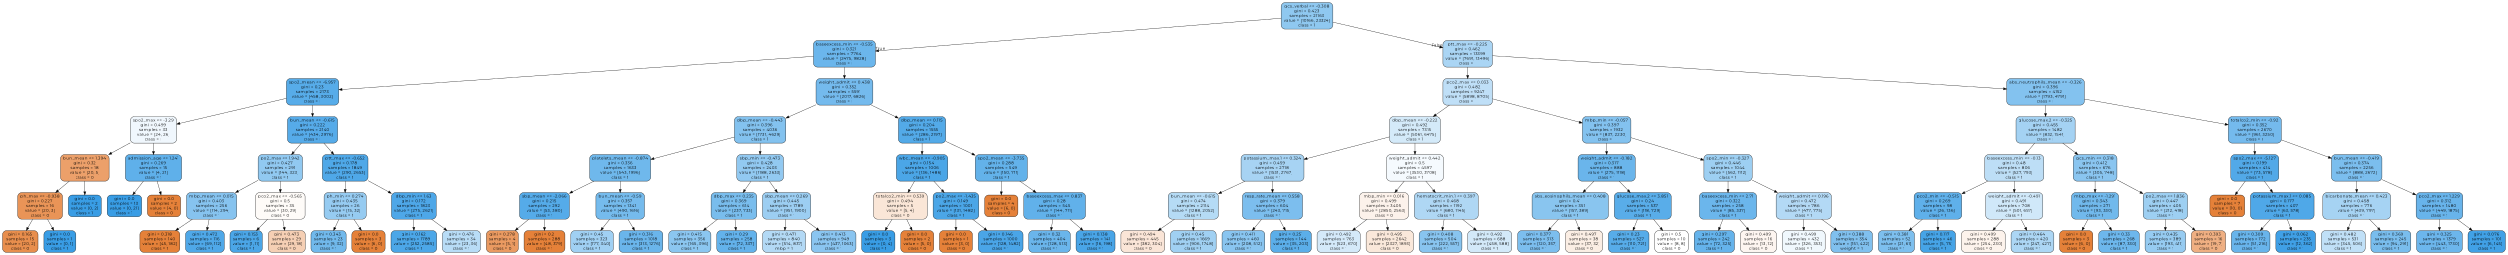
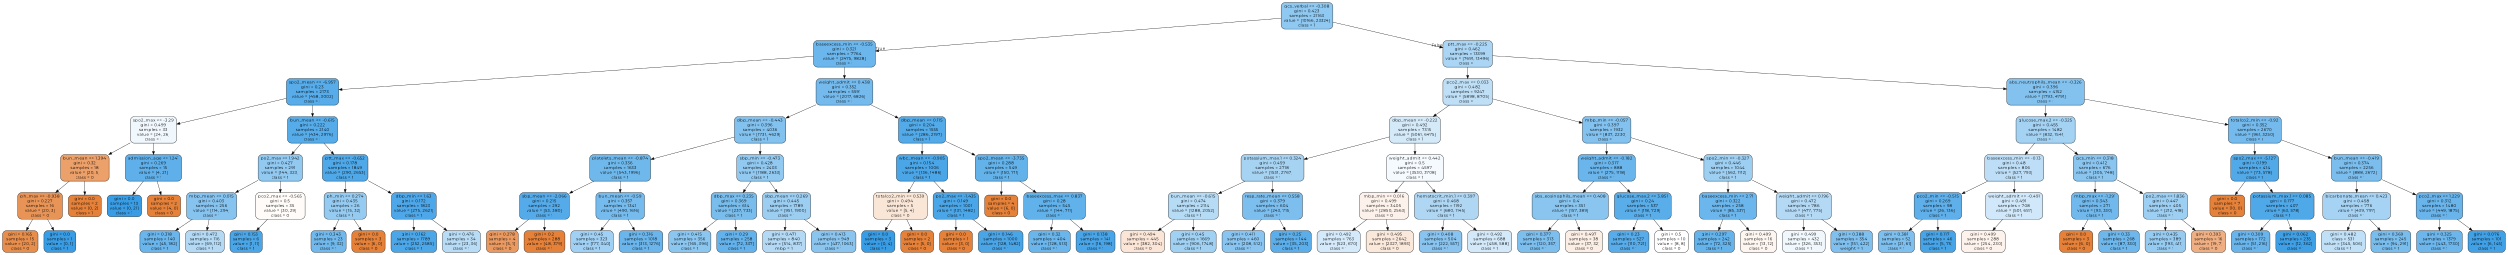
node "gini = 0.0 samples = 2 value = [0, 2] class = 1": fillcolor #399de5 -> #e58139
node "gini = 0.318 samples = 140 value = [45, 182] class = 1": fillcolor #e58139 -> #6ab5eb
node "gini = 0.472 samples = 116 value = [69, 112] class = 1": fillcolor #4fa8e8 -> #b3d9f5
node "gini = 0.473 samples = 29 value = [29, 18] class = 0": removed
node "gini = 0.464 samples = 420 value = [247, 427] class = 1": removed
node "gini = 0.482 samples = 531 value = [345, 506] class = 1": label "gini = 0.482 samples = 531 value = [345, 506] class = 1" -> "gini = 0.482 class = 531 value = [345, 506] class = 1"
